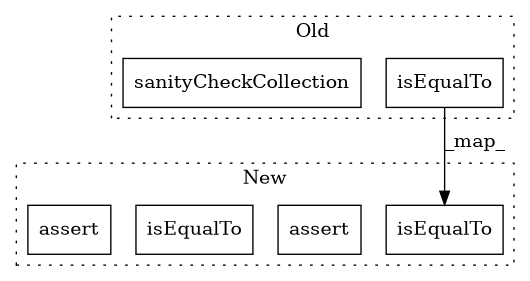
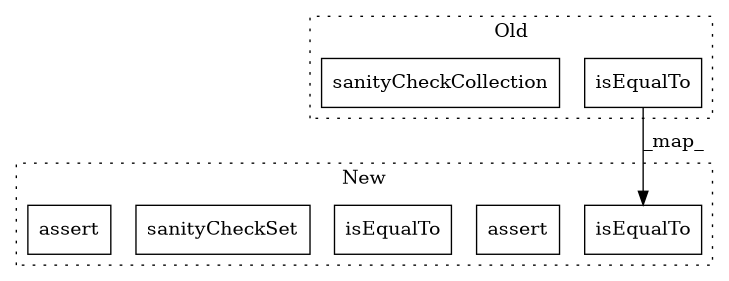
node "sanityCheckSet": added
